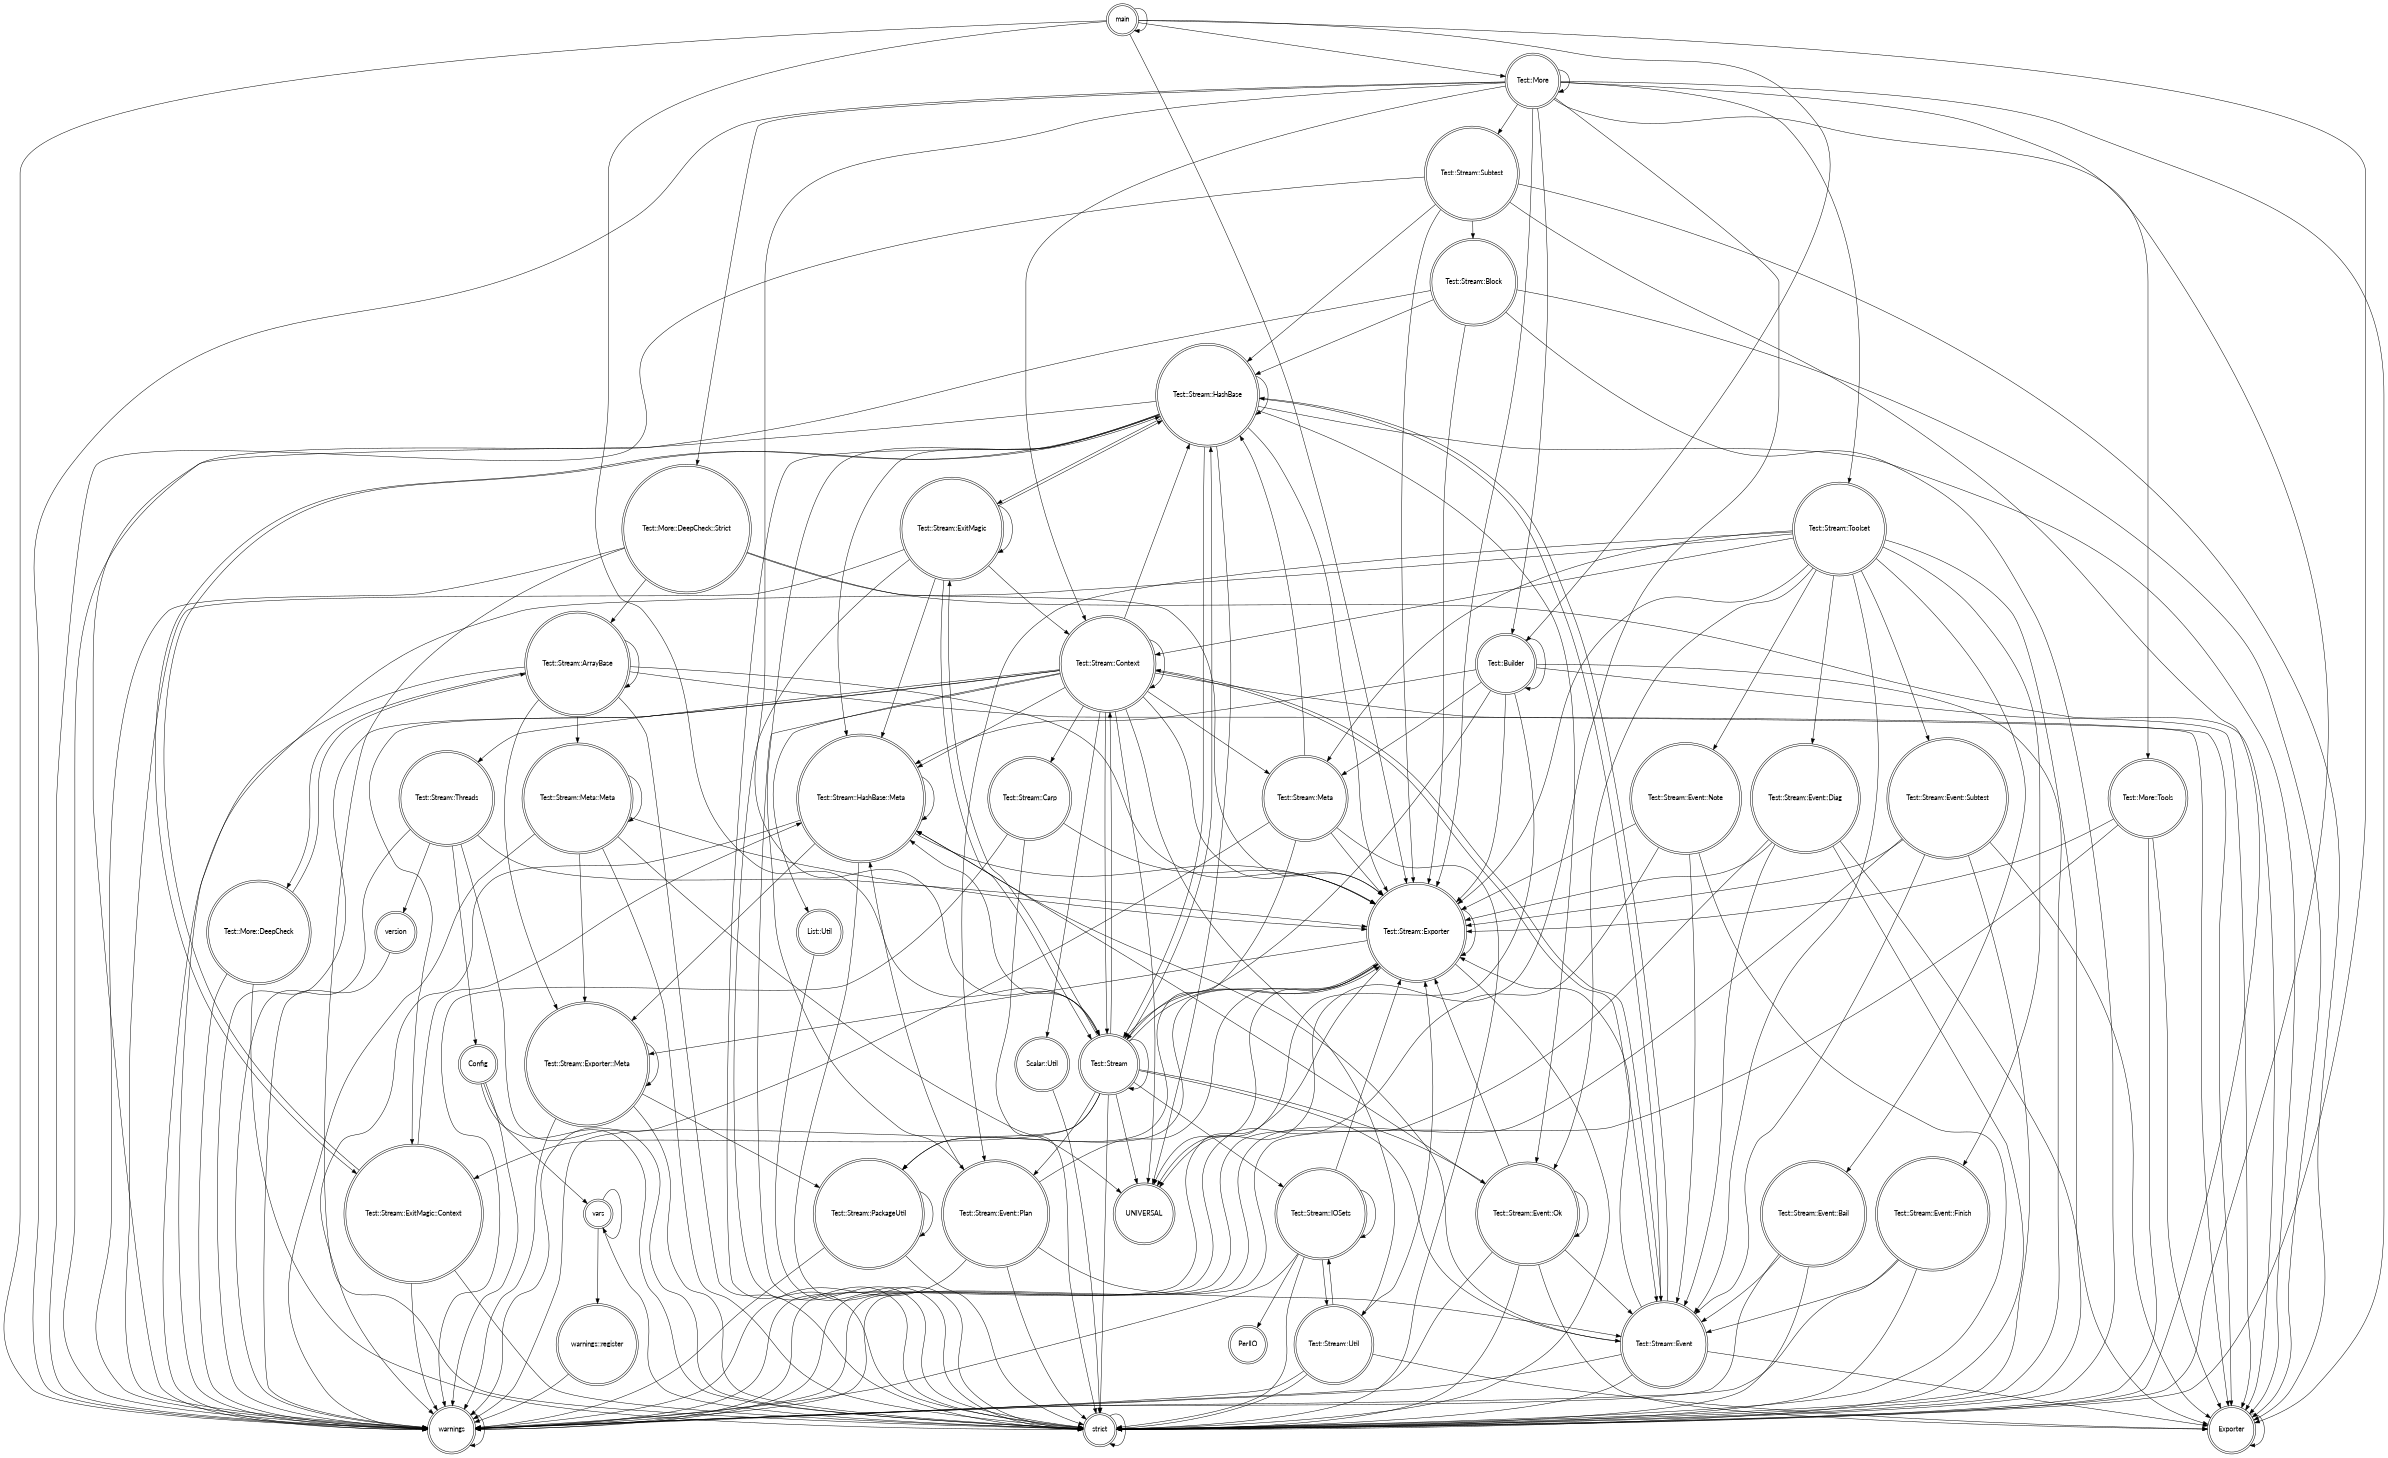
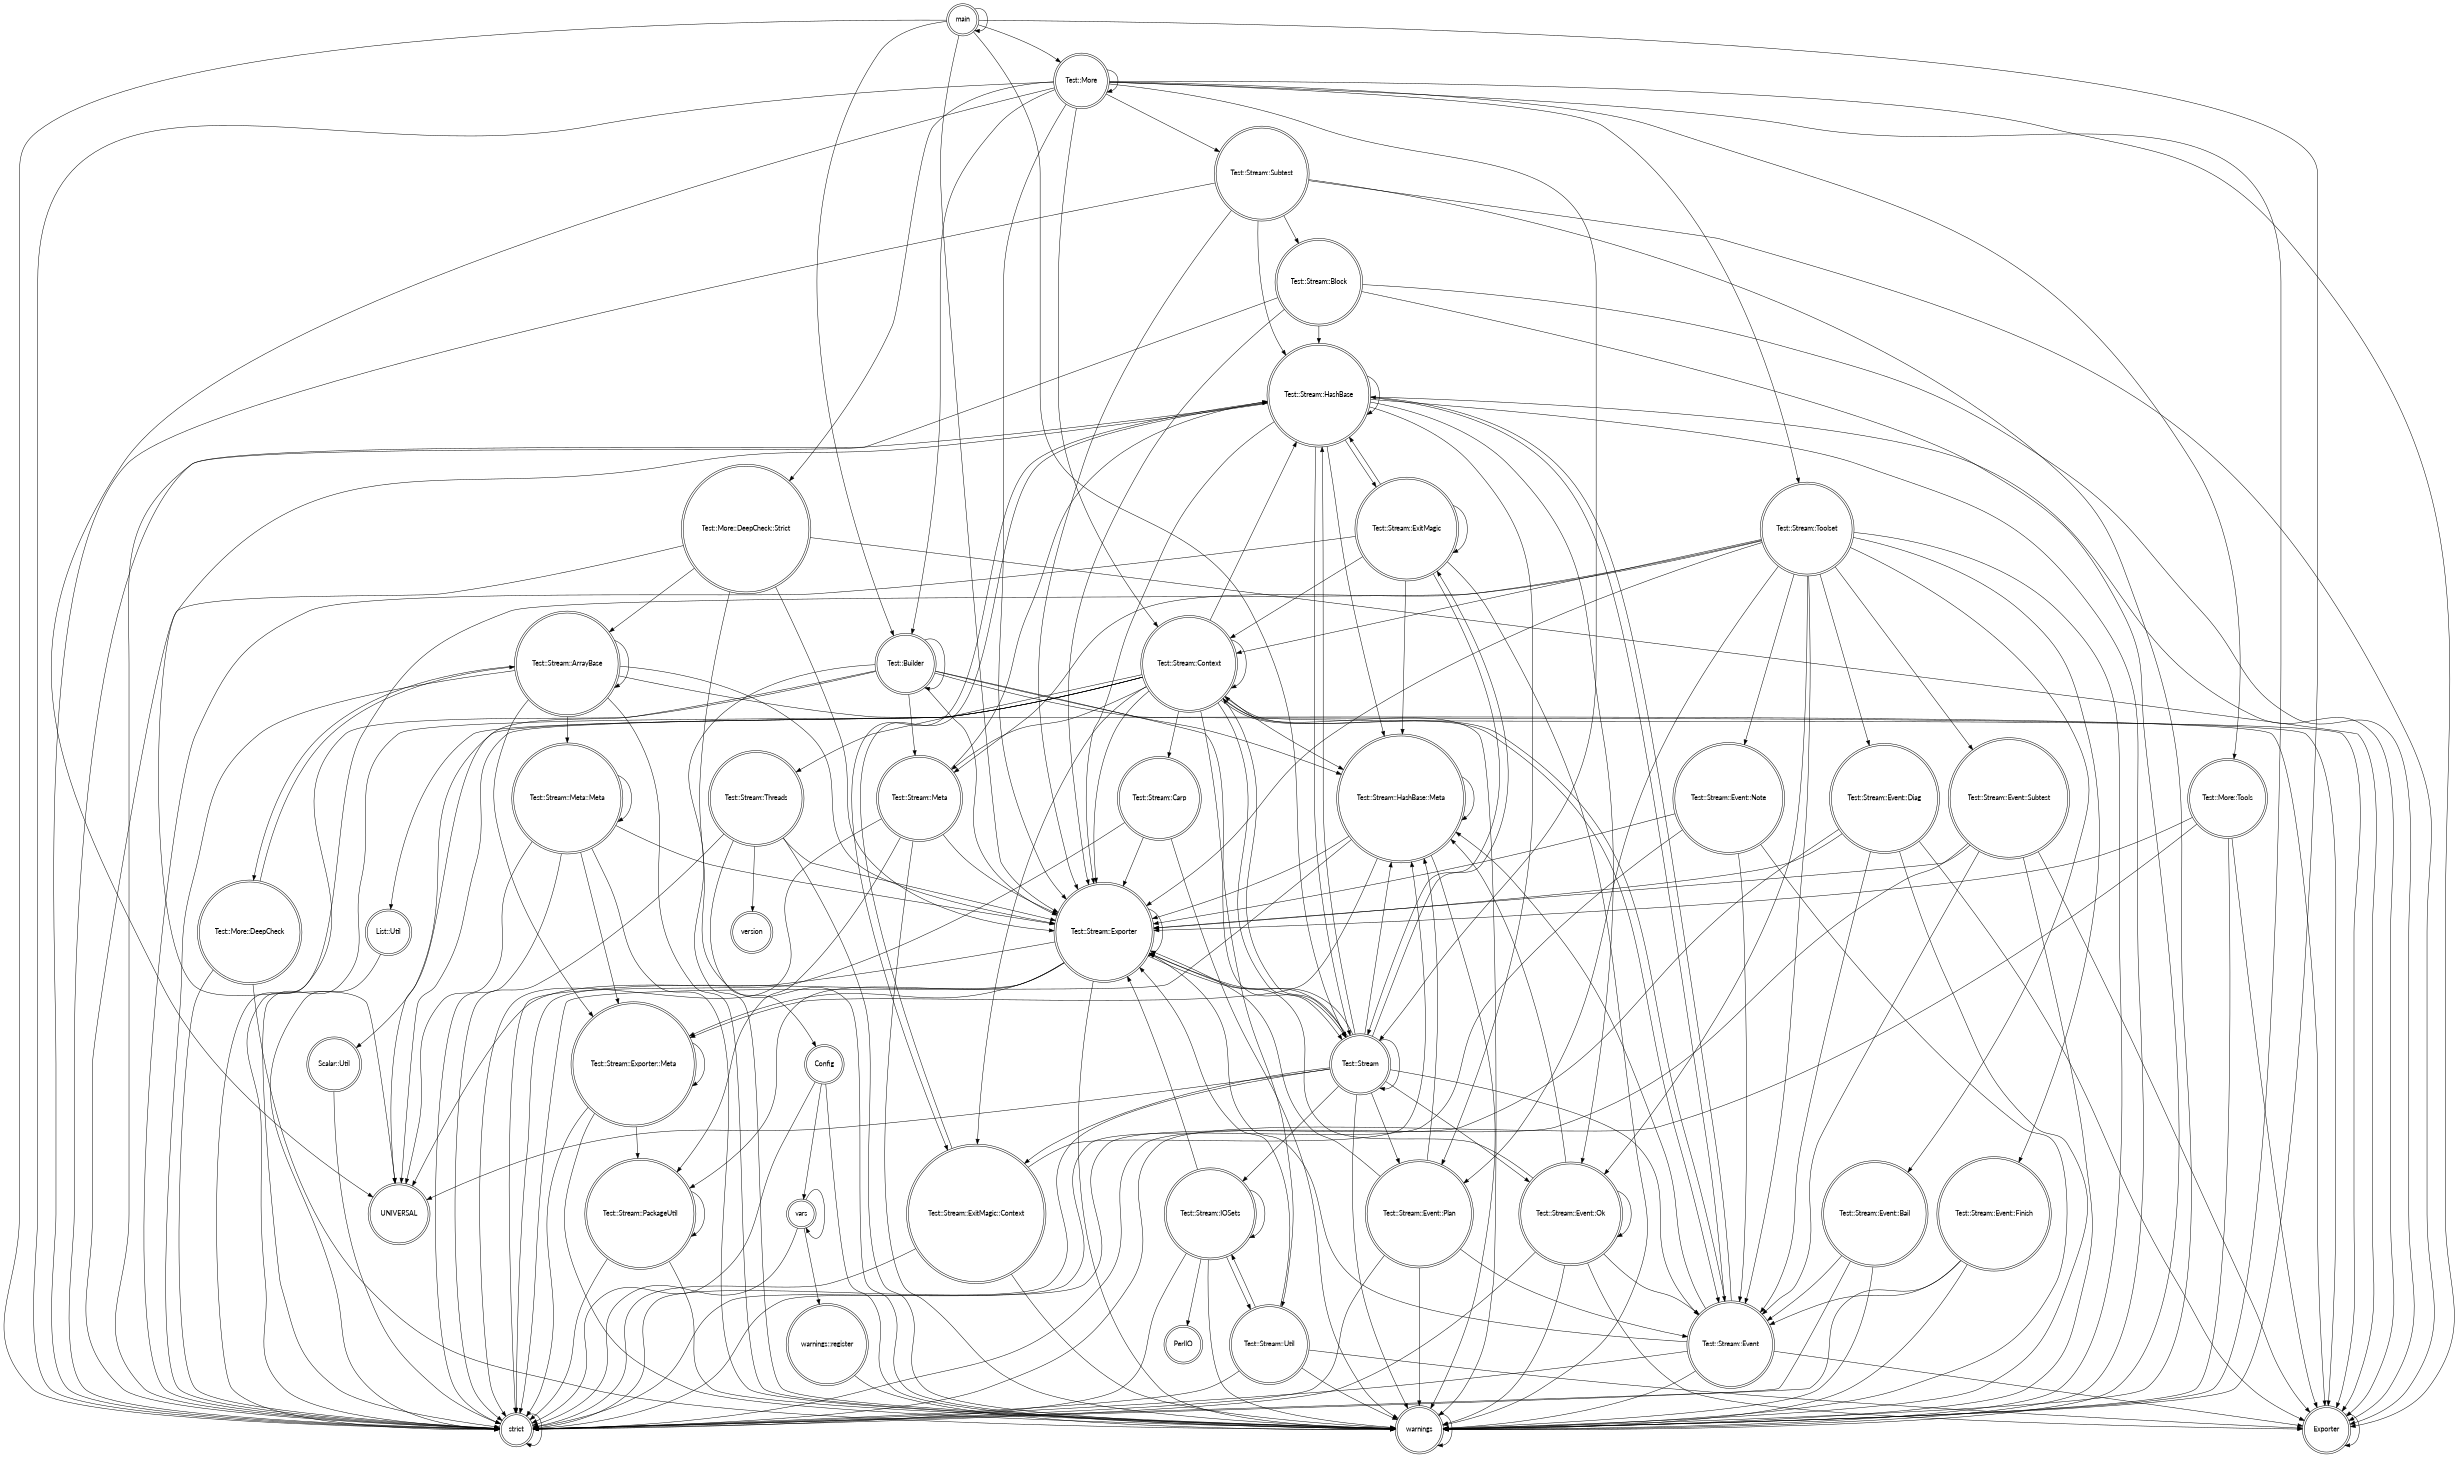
edge "version" -> "warnings": now "Test::Builder" -> "warnings"
